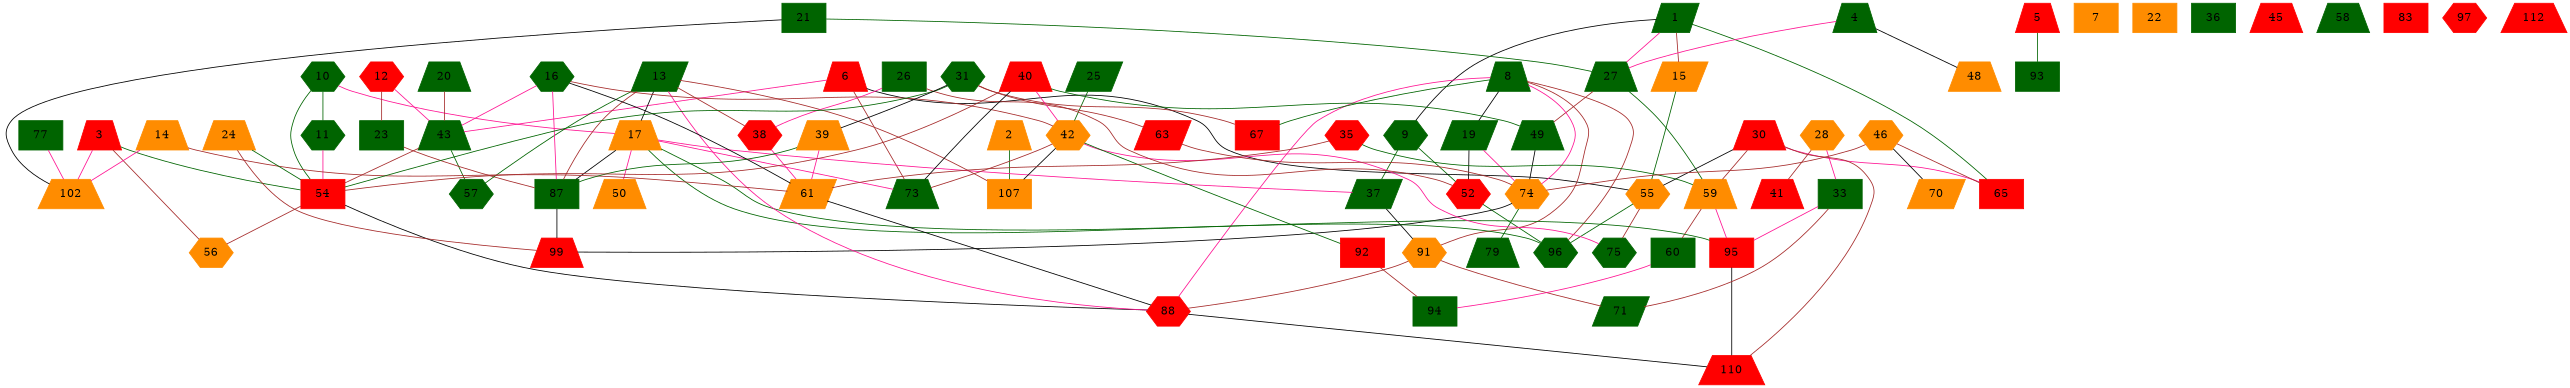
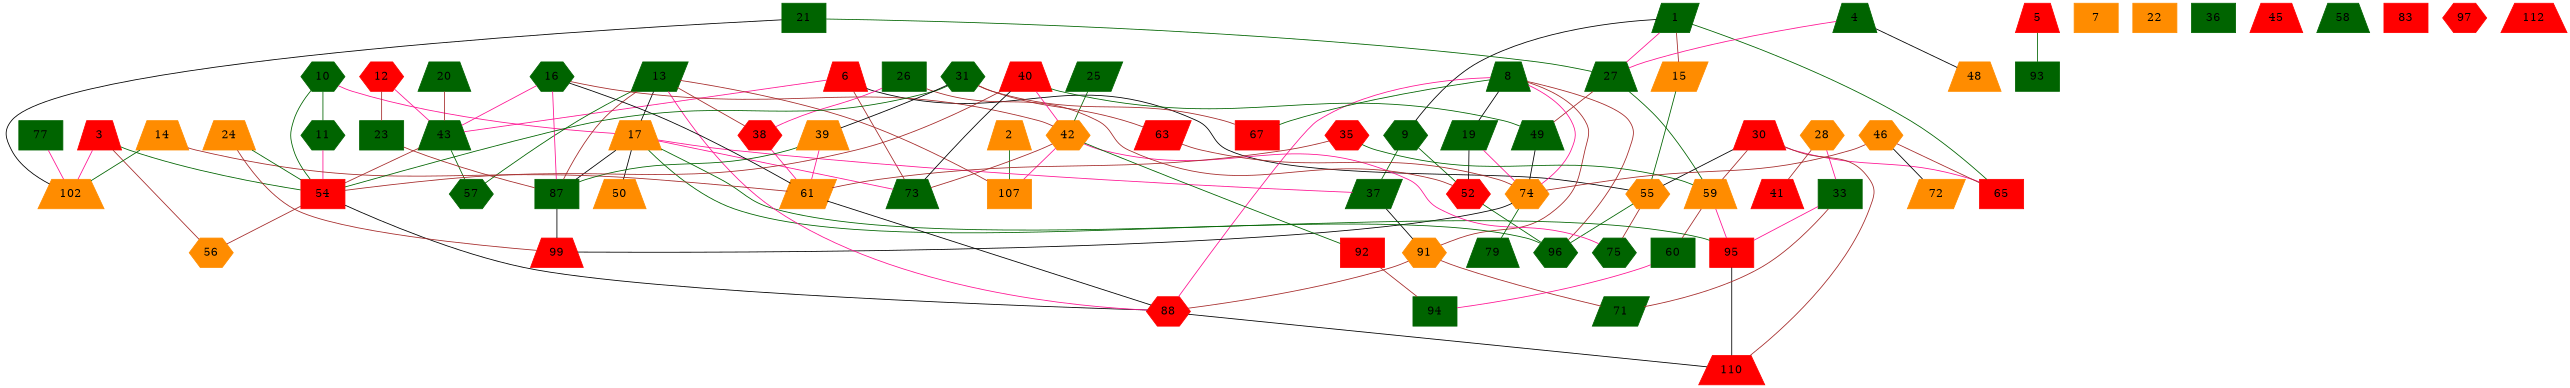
edge "42" -- "107": color black -> deeppink
edge "17" -- "50": color deeppink -> black
edge "14" -- "102": color deeppink -> darkgreen
node "70": label "70" -> "72"
